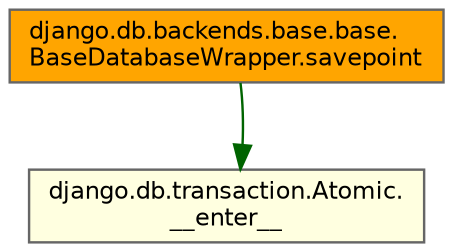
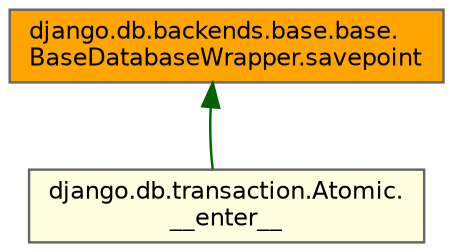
edge "django.db.backends.base.base. BaseDatabaseWrapper.savepoint" -> "django.db.transaction.Atomic. __enter__": reversed
